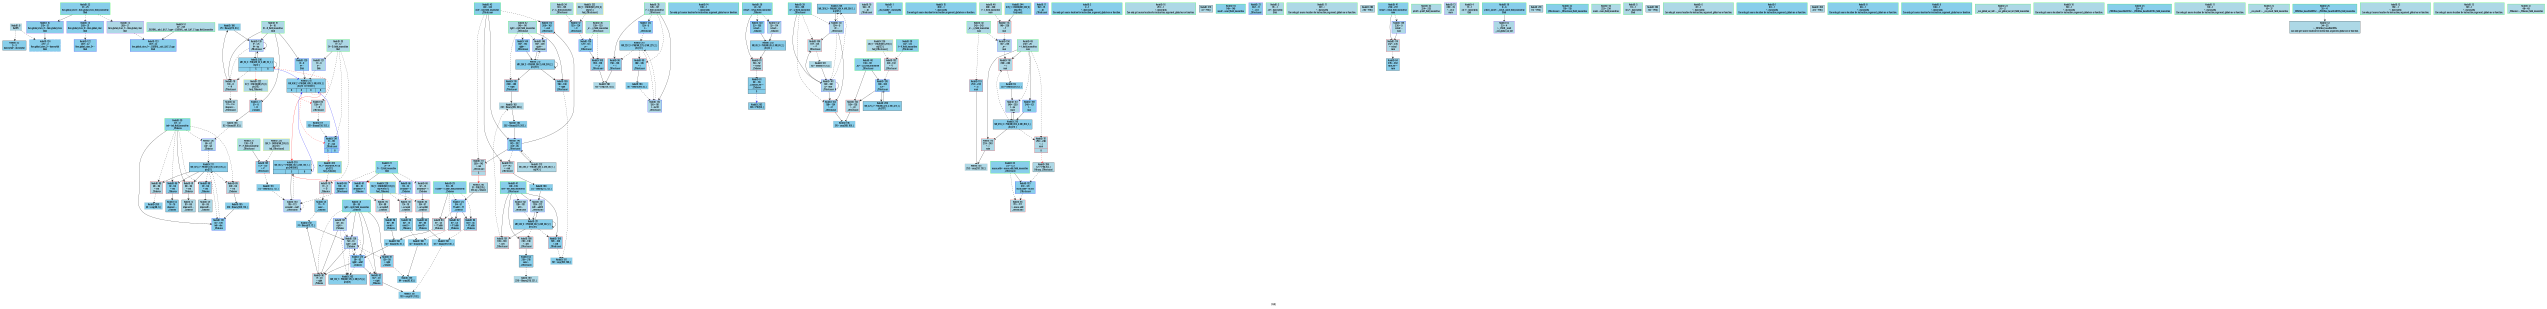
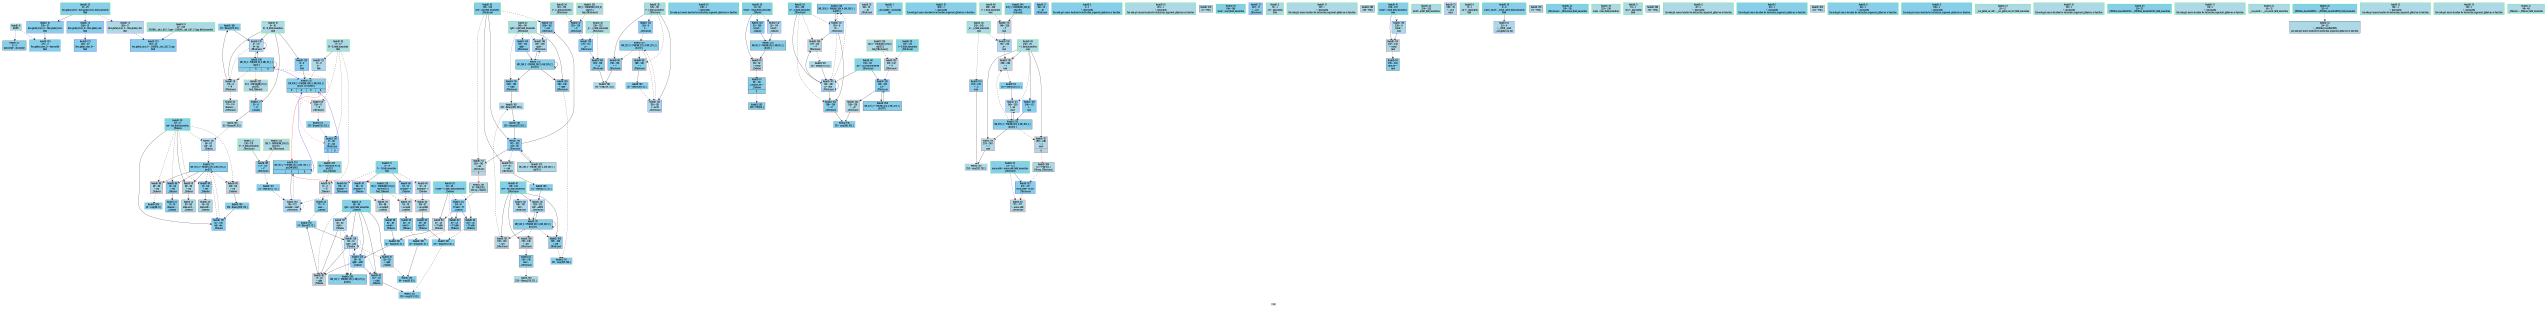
edge "NodeID: 40" -> "NodeID: 105": now "NodeID: 40" -> "NodeID: 141"
edge "NodeID: 49" -> "NodeID: 117": style dashed -> solid
